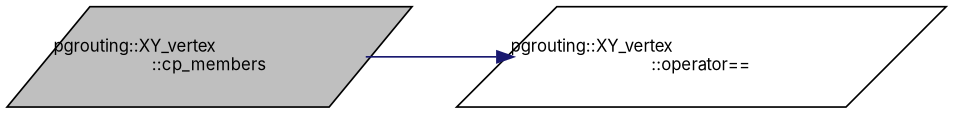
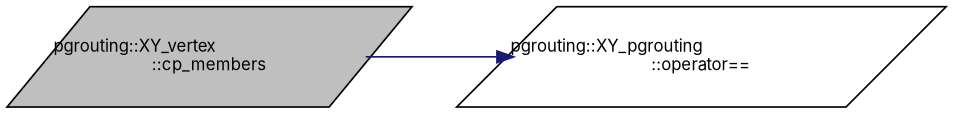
node "pgrouting::XY_vertex ::operator==": label "pgrouting::XY_vertex ::operator==" -> "pgrouting::XY_pgrouting ::operator=="
